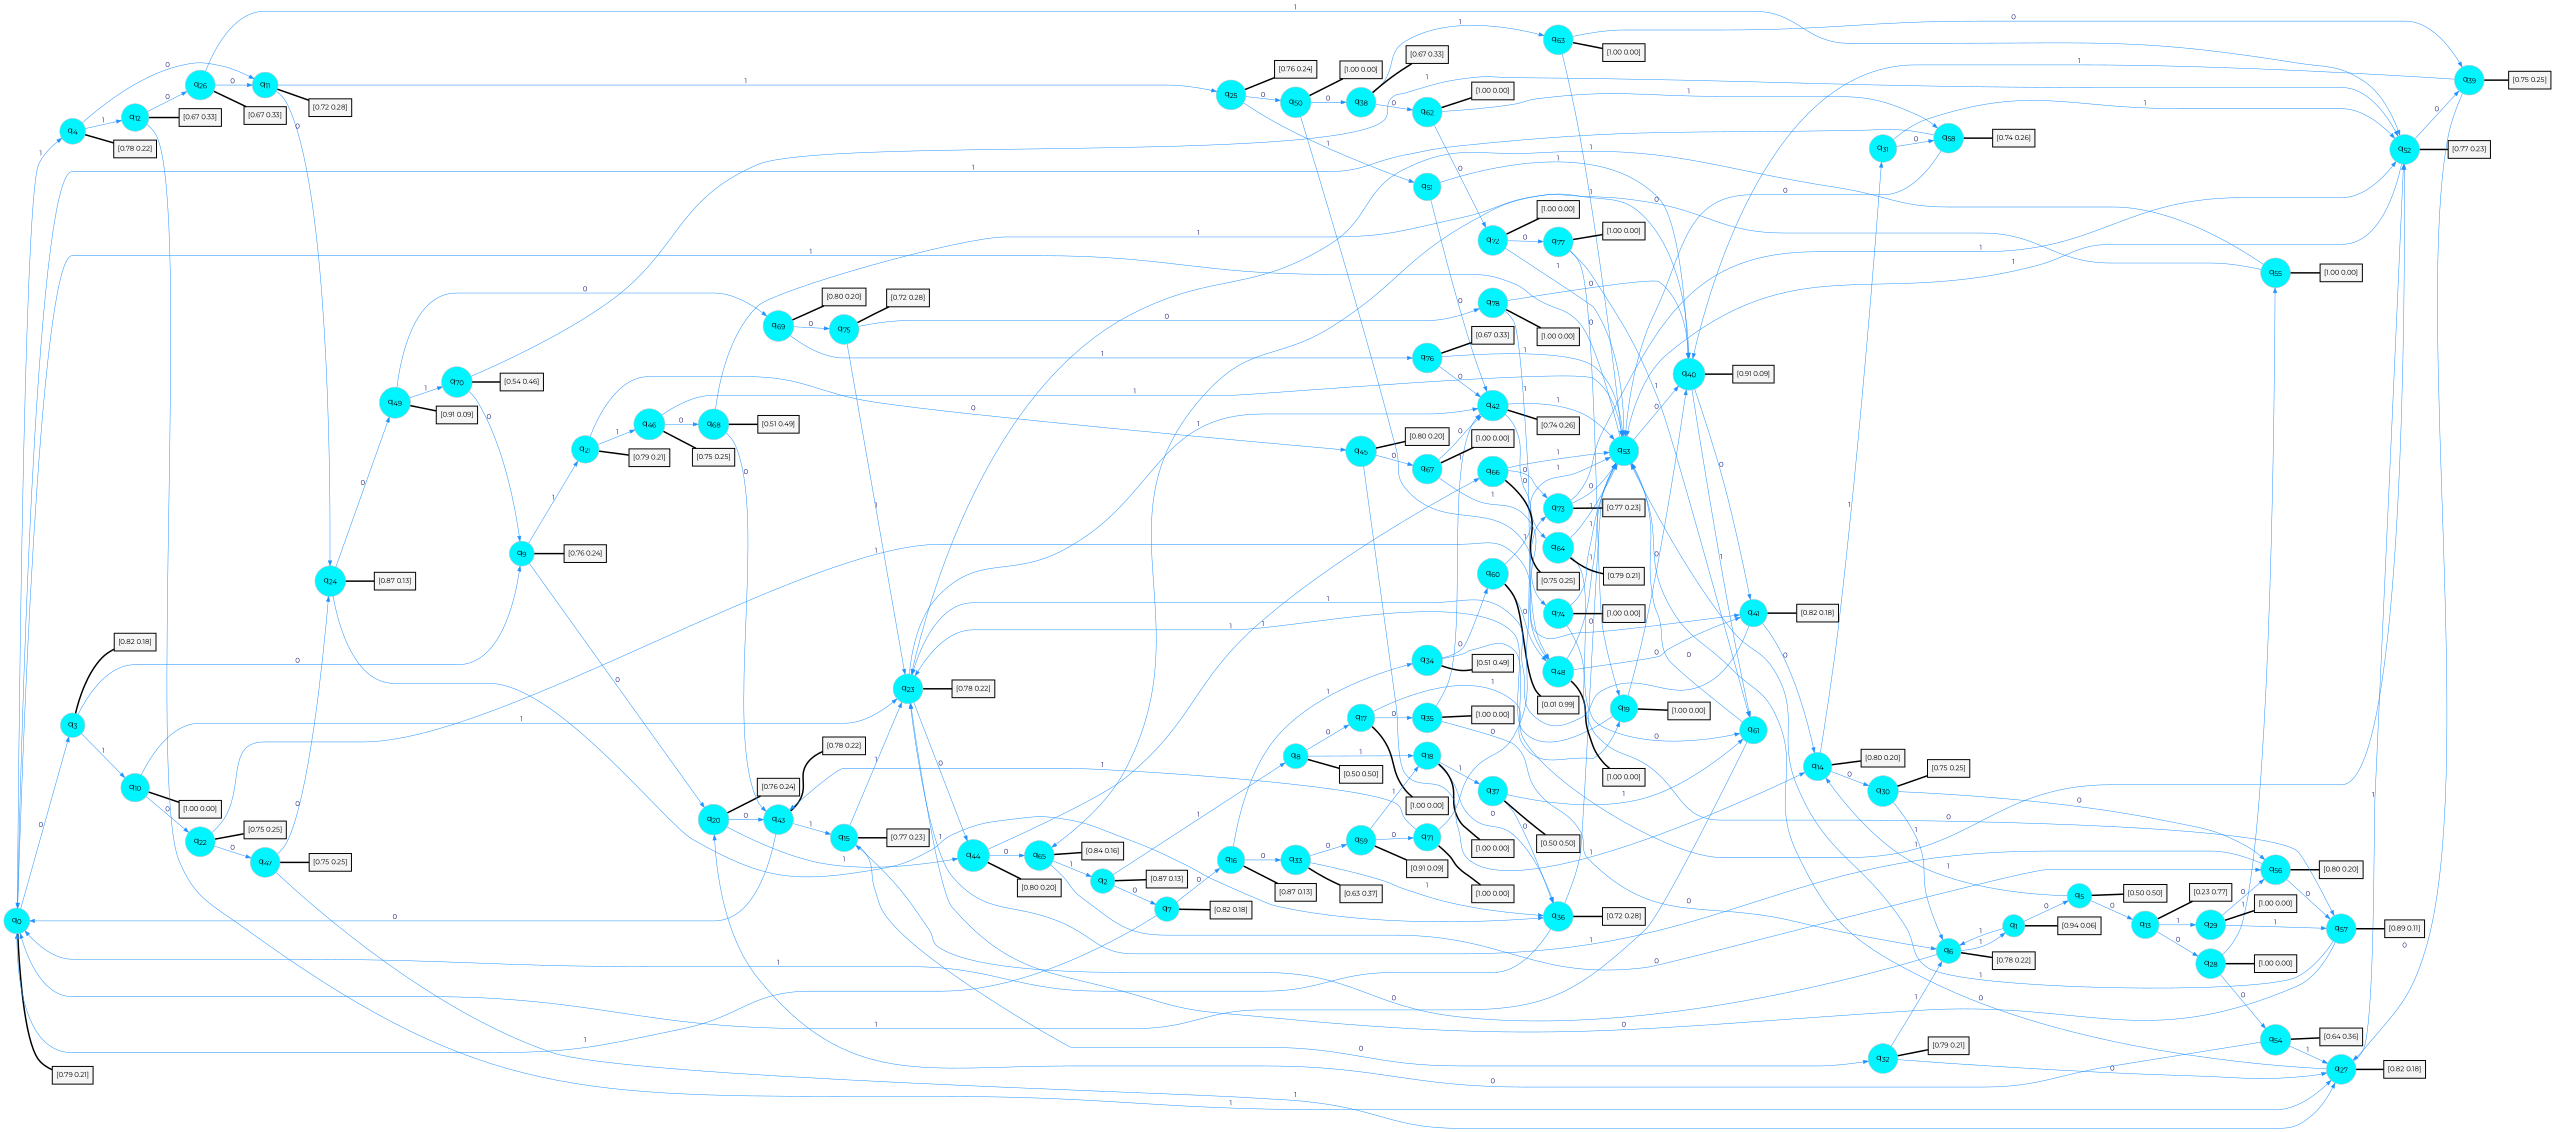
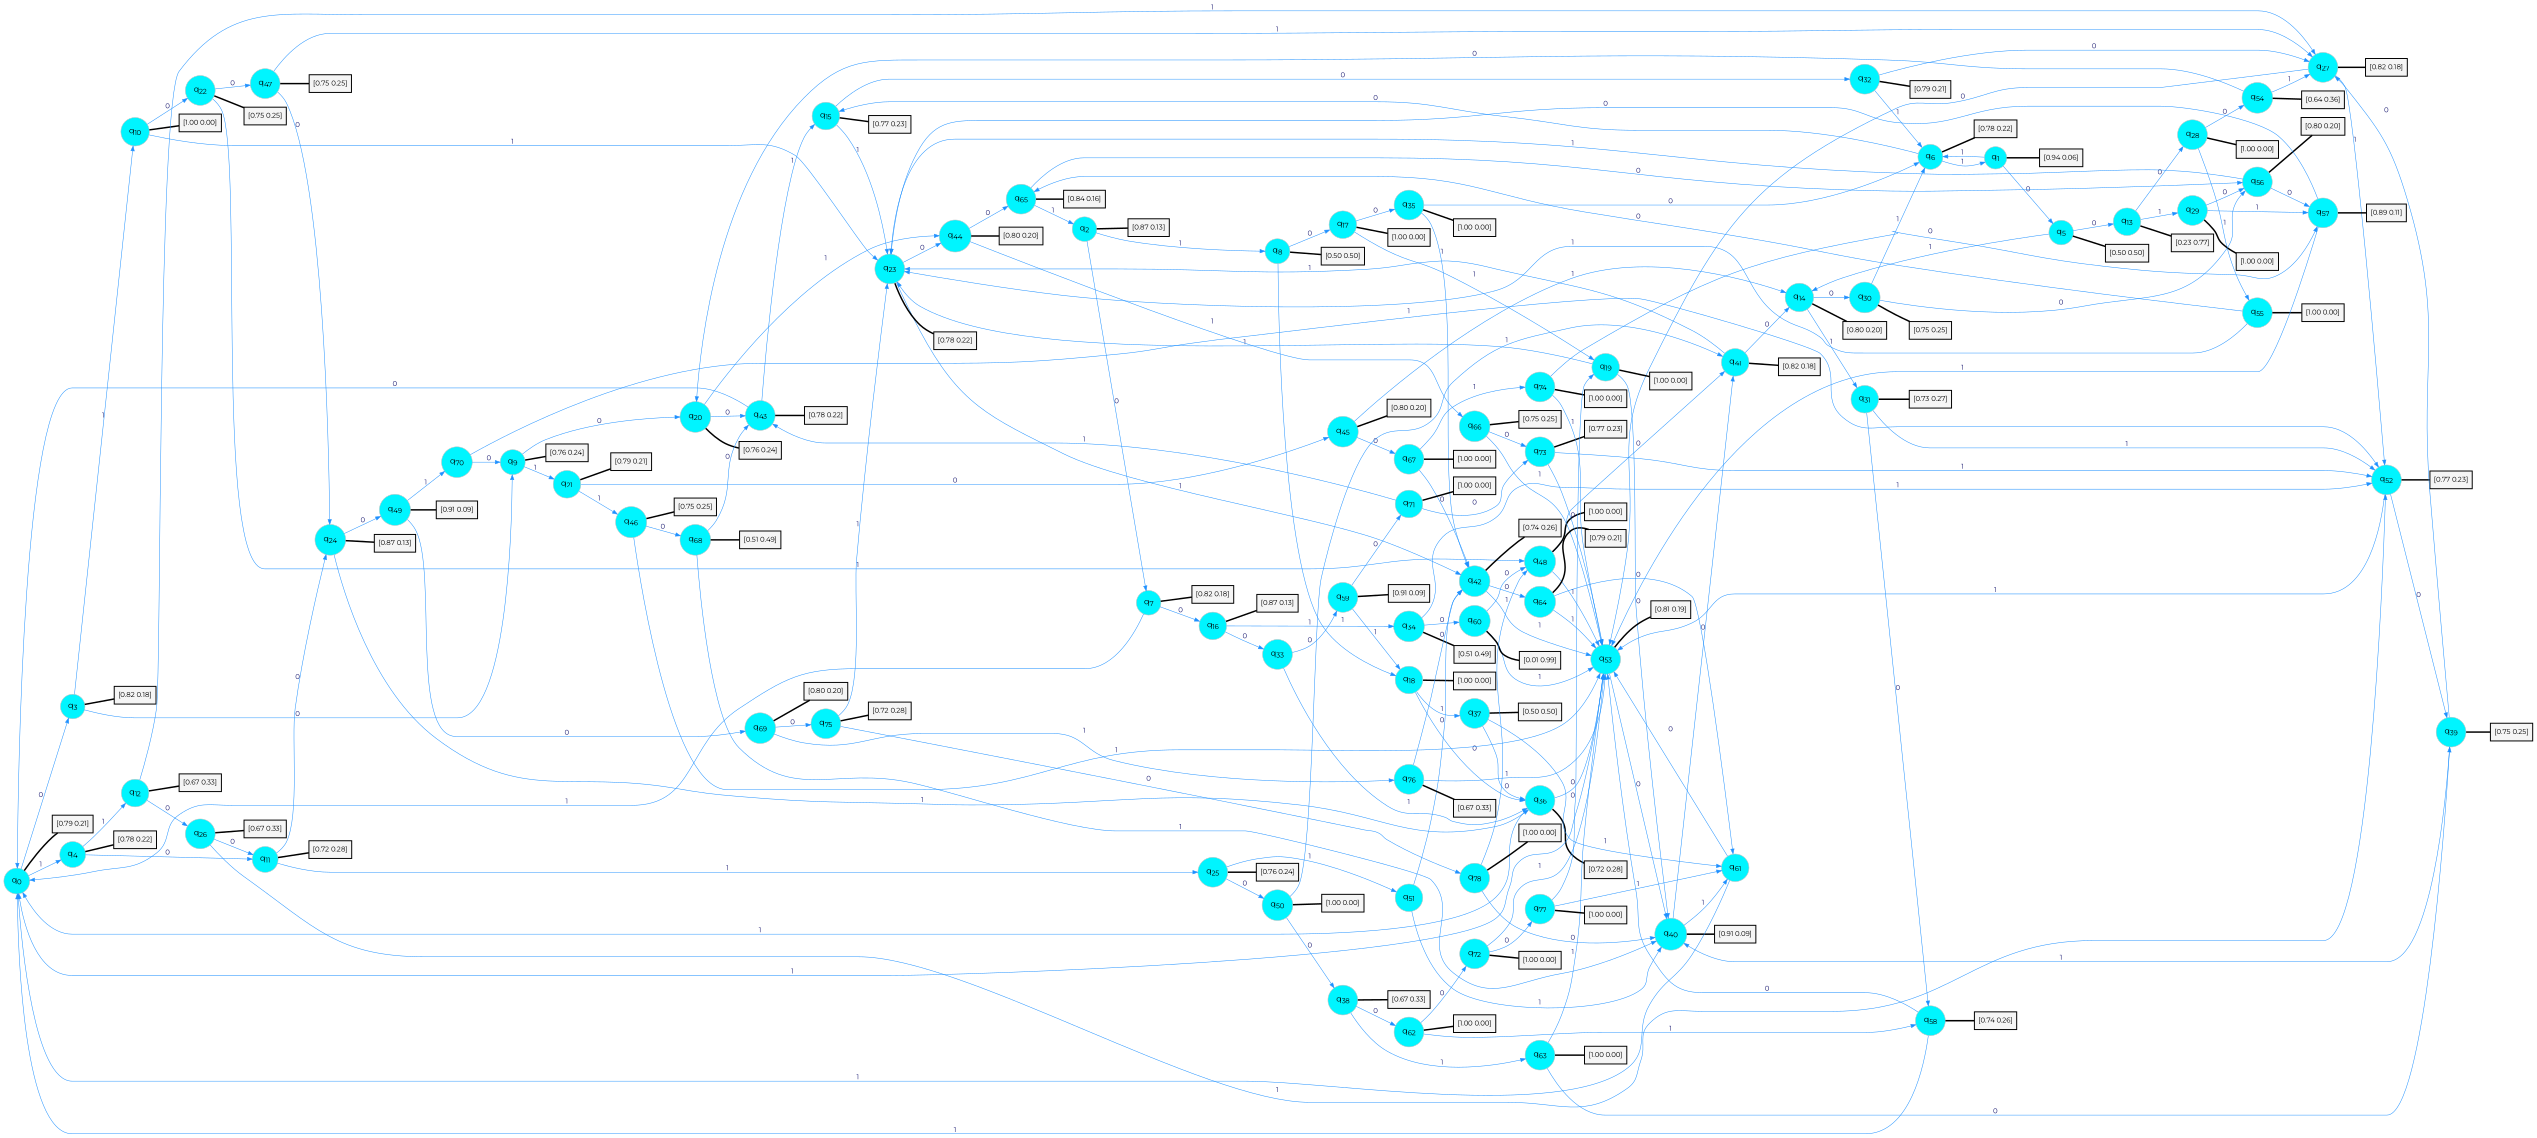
node "[0.54 0.46]": removed
node "[0.73 0.27]": added
node "[0.81 0.19]": added
node "[0.63 0.37]": removed
